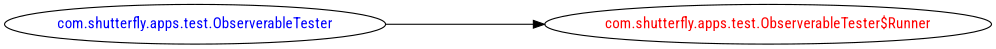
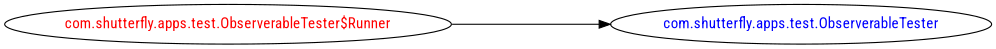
edge "com.shutterfly.apps.test.ObserverableTester" -> "com.shutterfly.apps.test.ObserverableTester$Runner": reversed
